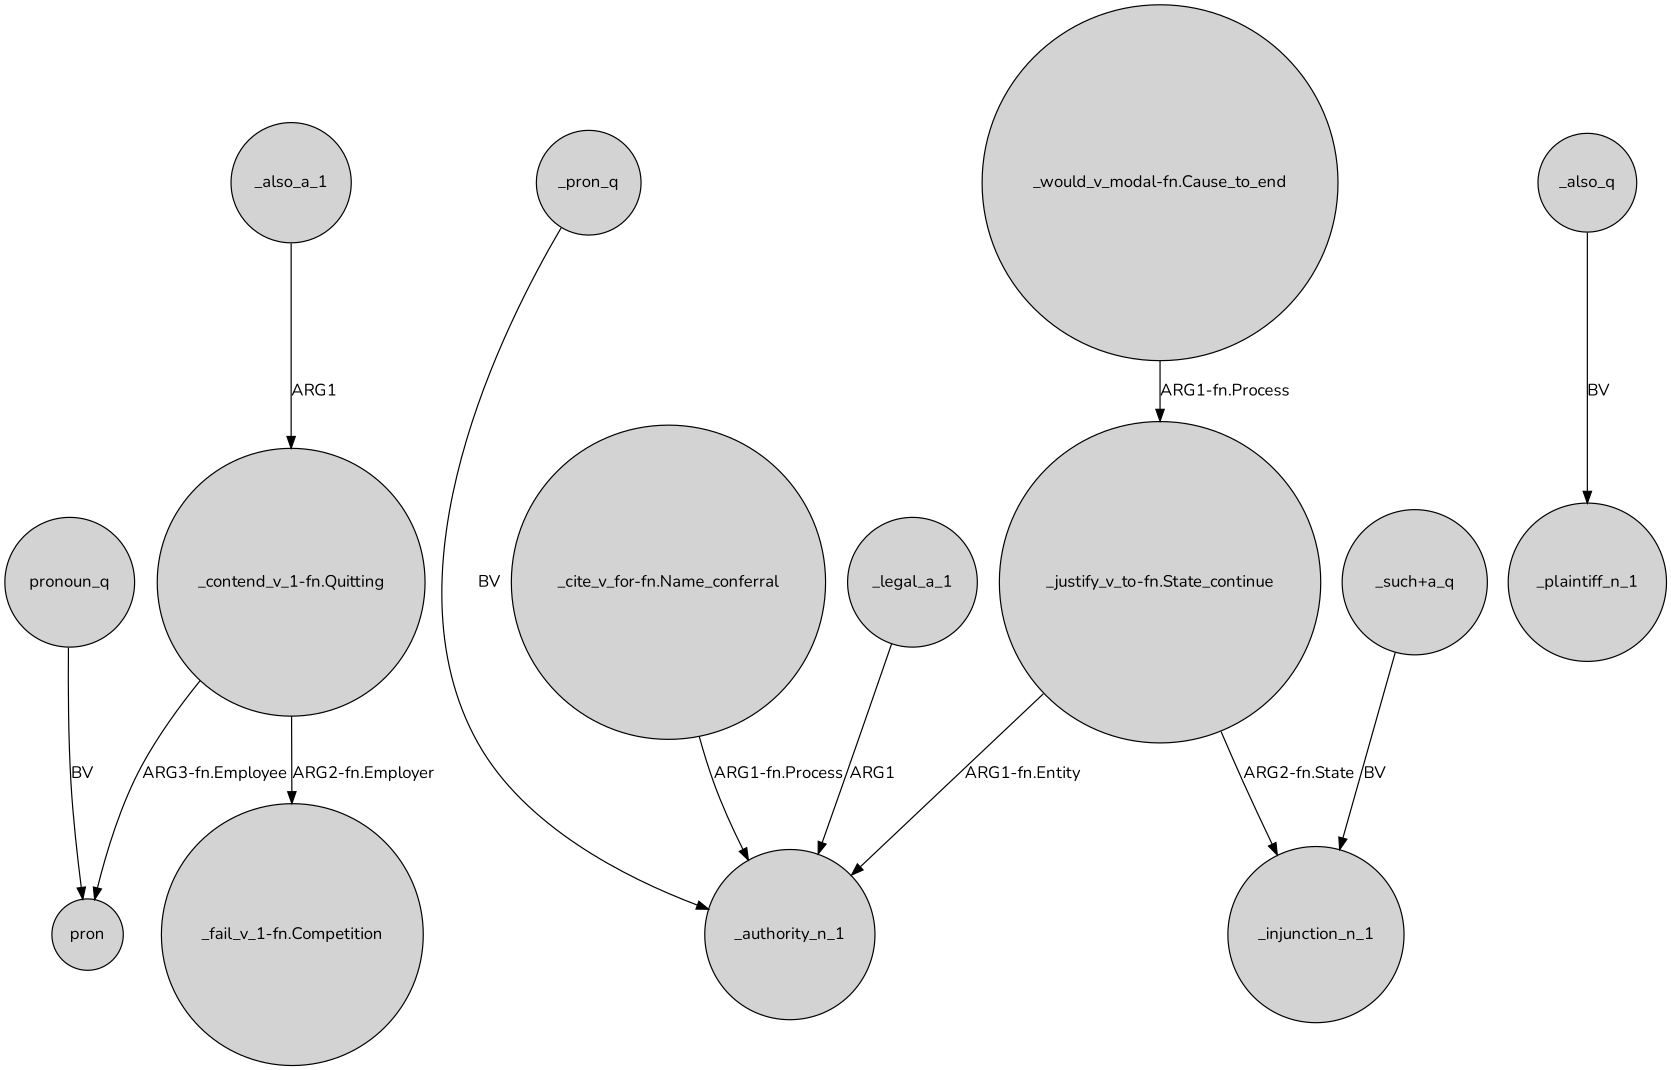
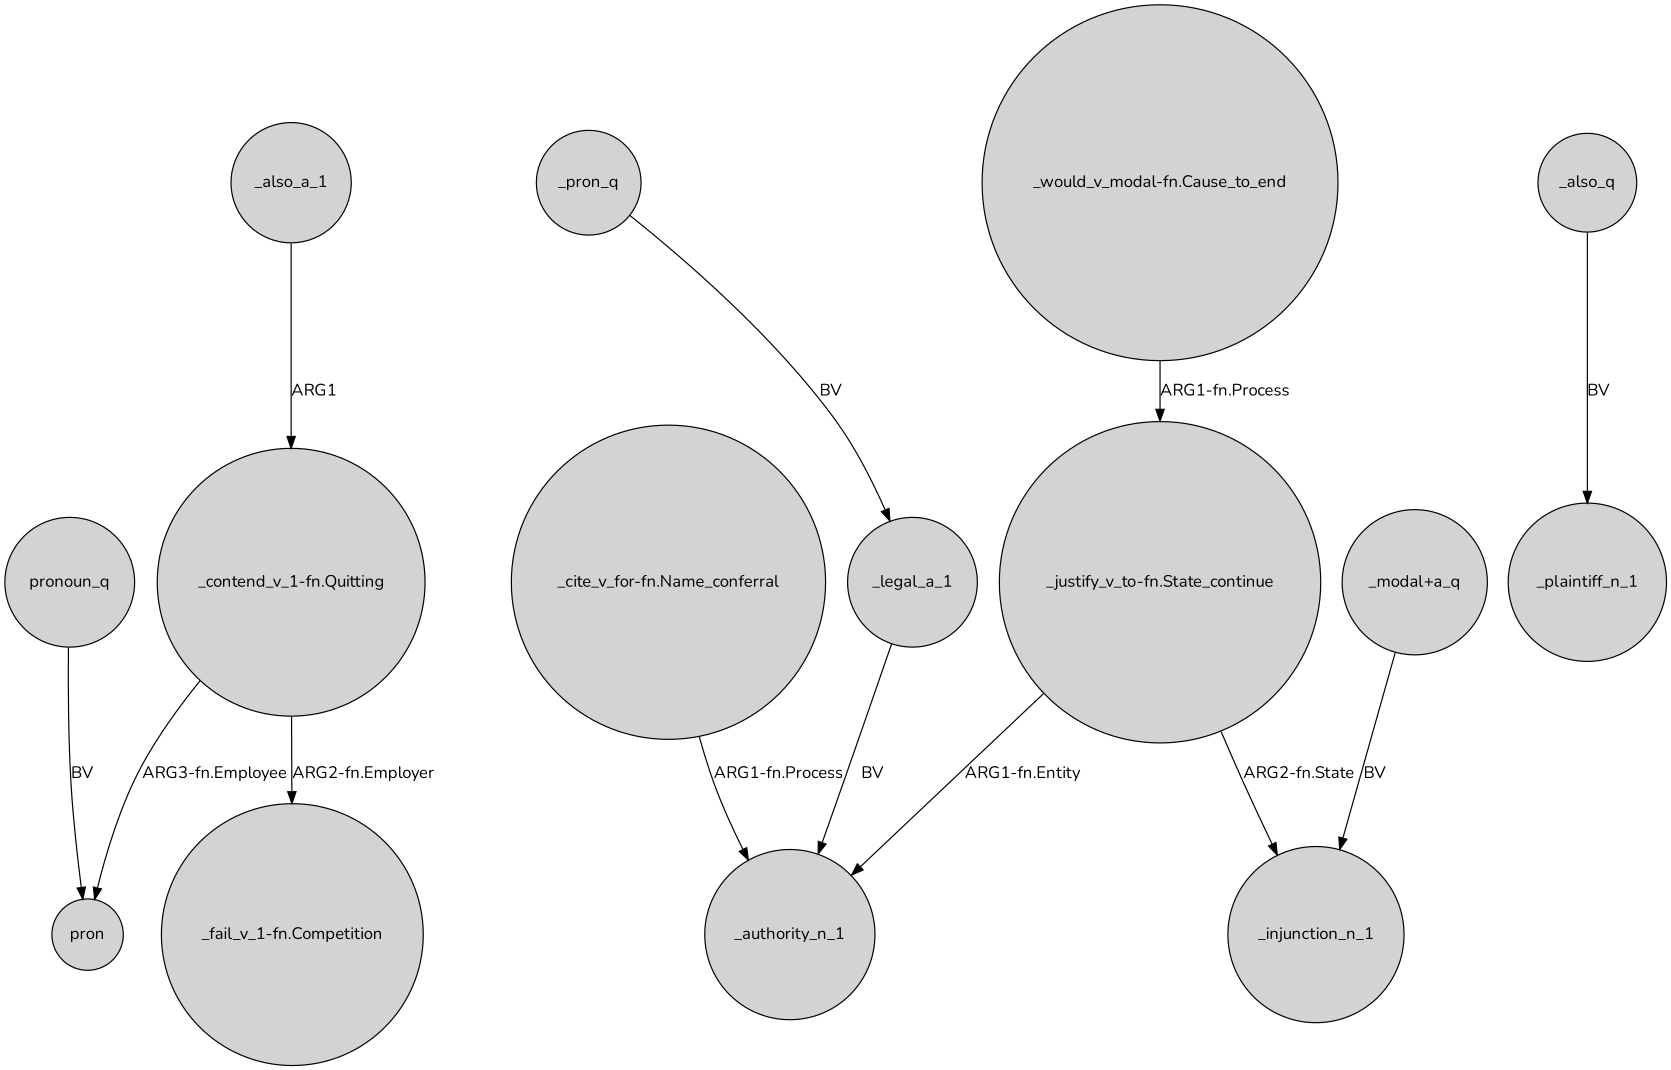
node "_such+a_q": label "_such+a_q" -> "_modal+a_q"
edge "_pron_q" -> "_authority_n_1": now "_pron_q" -> "_legal_a_1"
edge "_legal_a_1" -> "_authority_n_1": label "ARG1" -> "BV"
